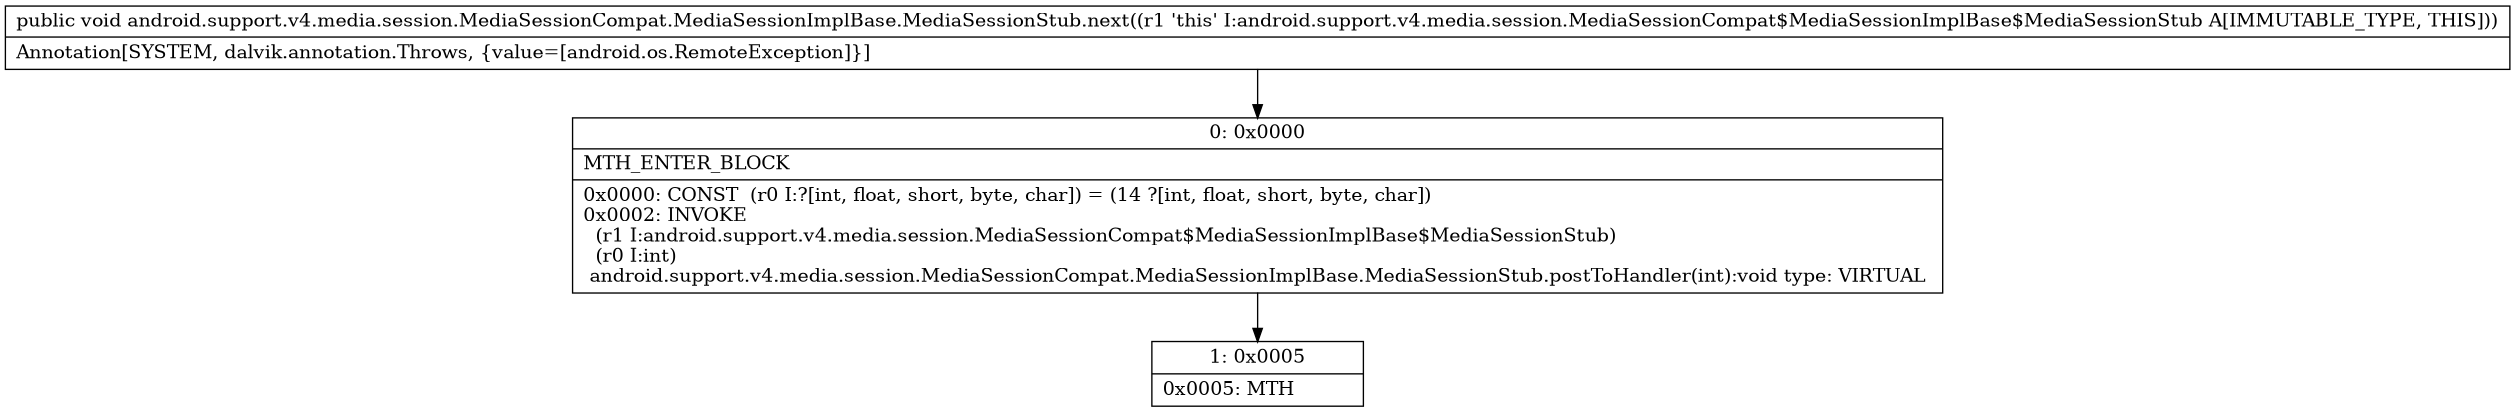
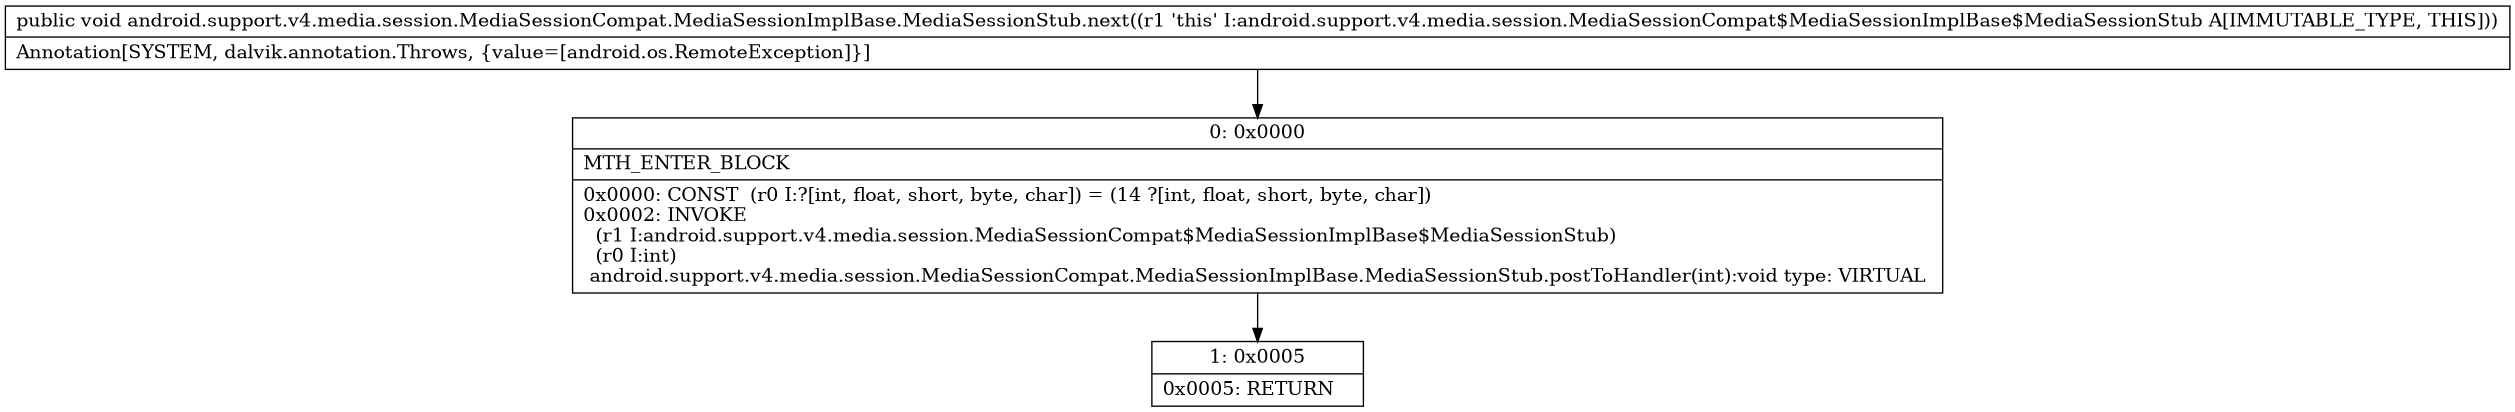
node "1: 0x0005": text "0x0005: MTH" -> "0x0005: RETURN"
